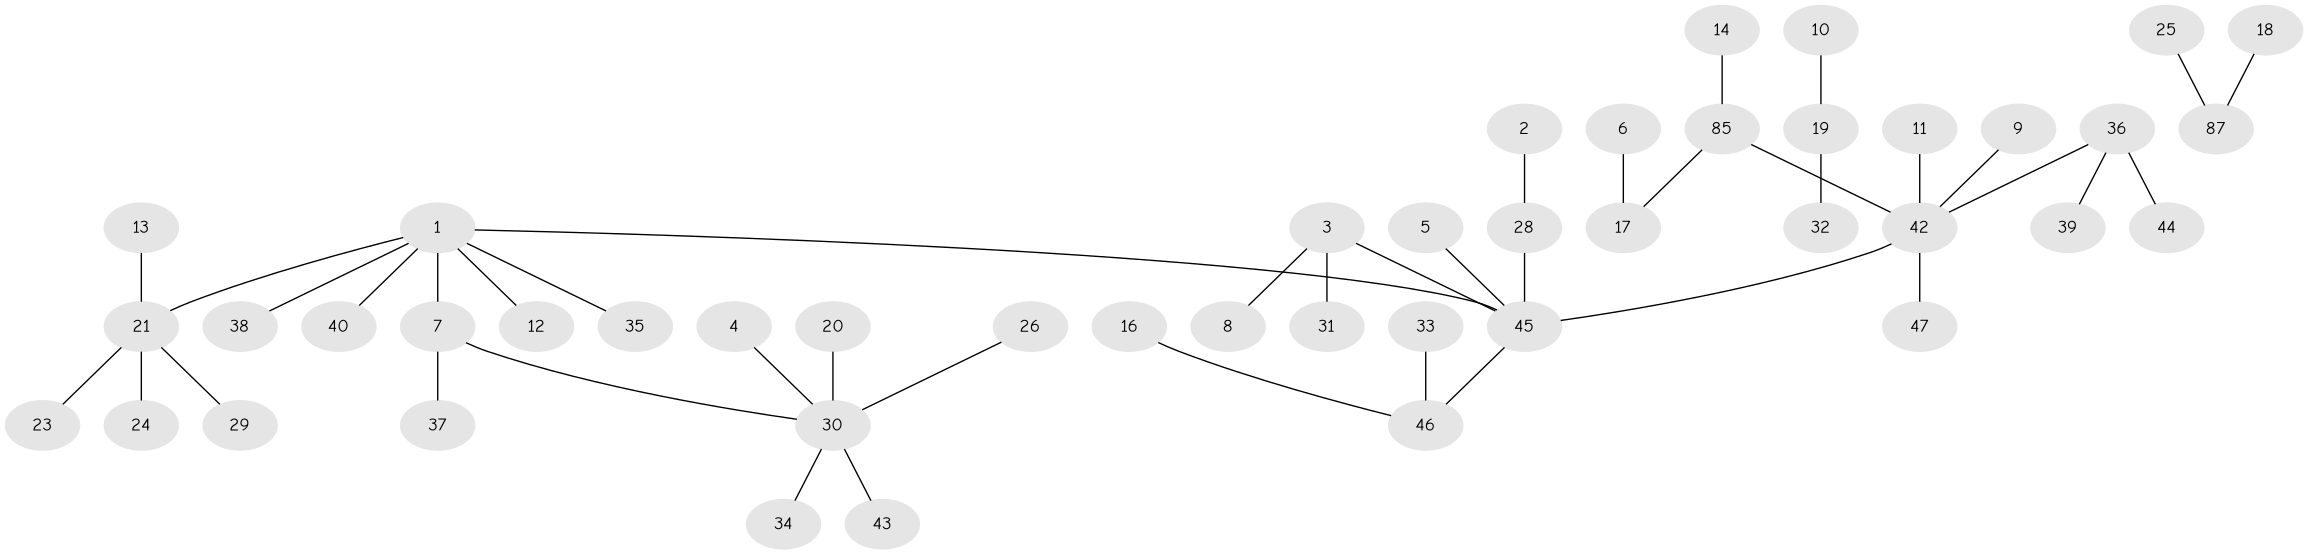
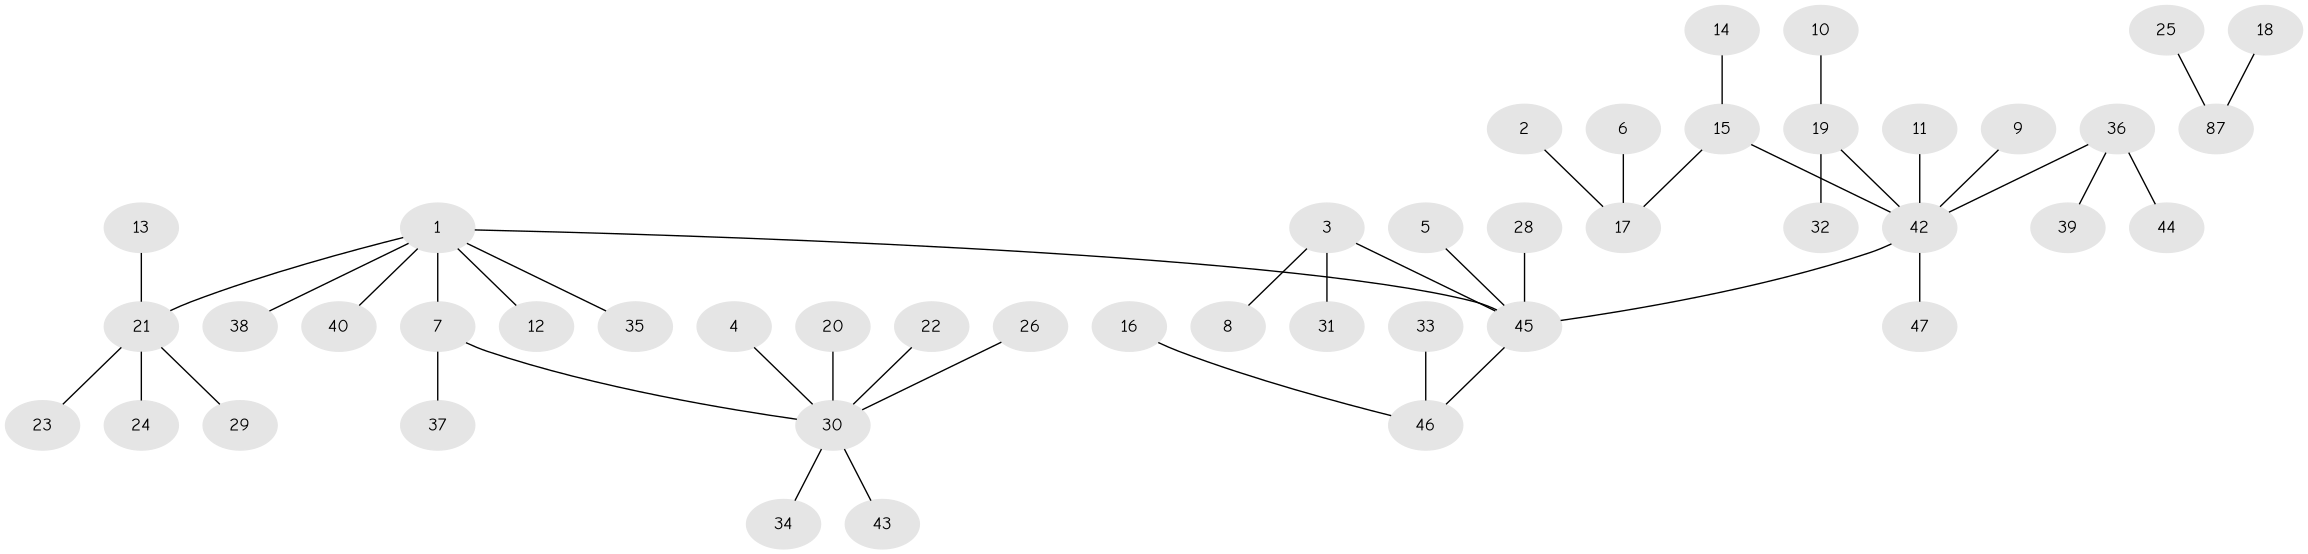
node "85": label "85" -> "15"
edge "19" -- "42": added
edge "2" -- "28": now "2" -- "17"
node "22": added
